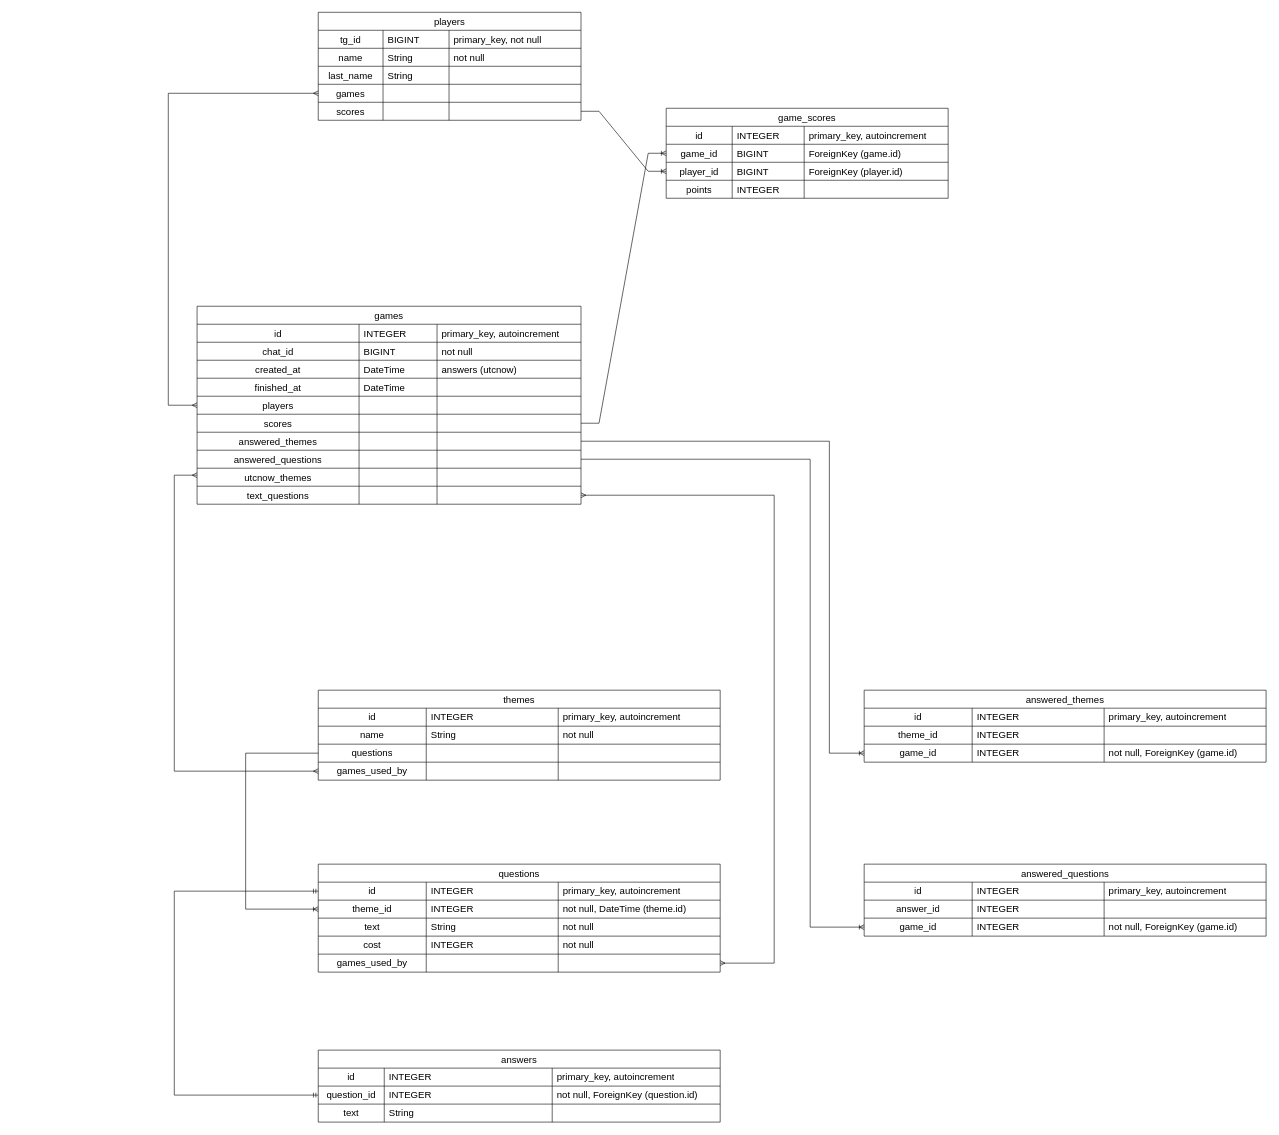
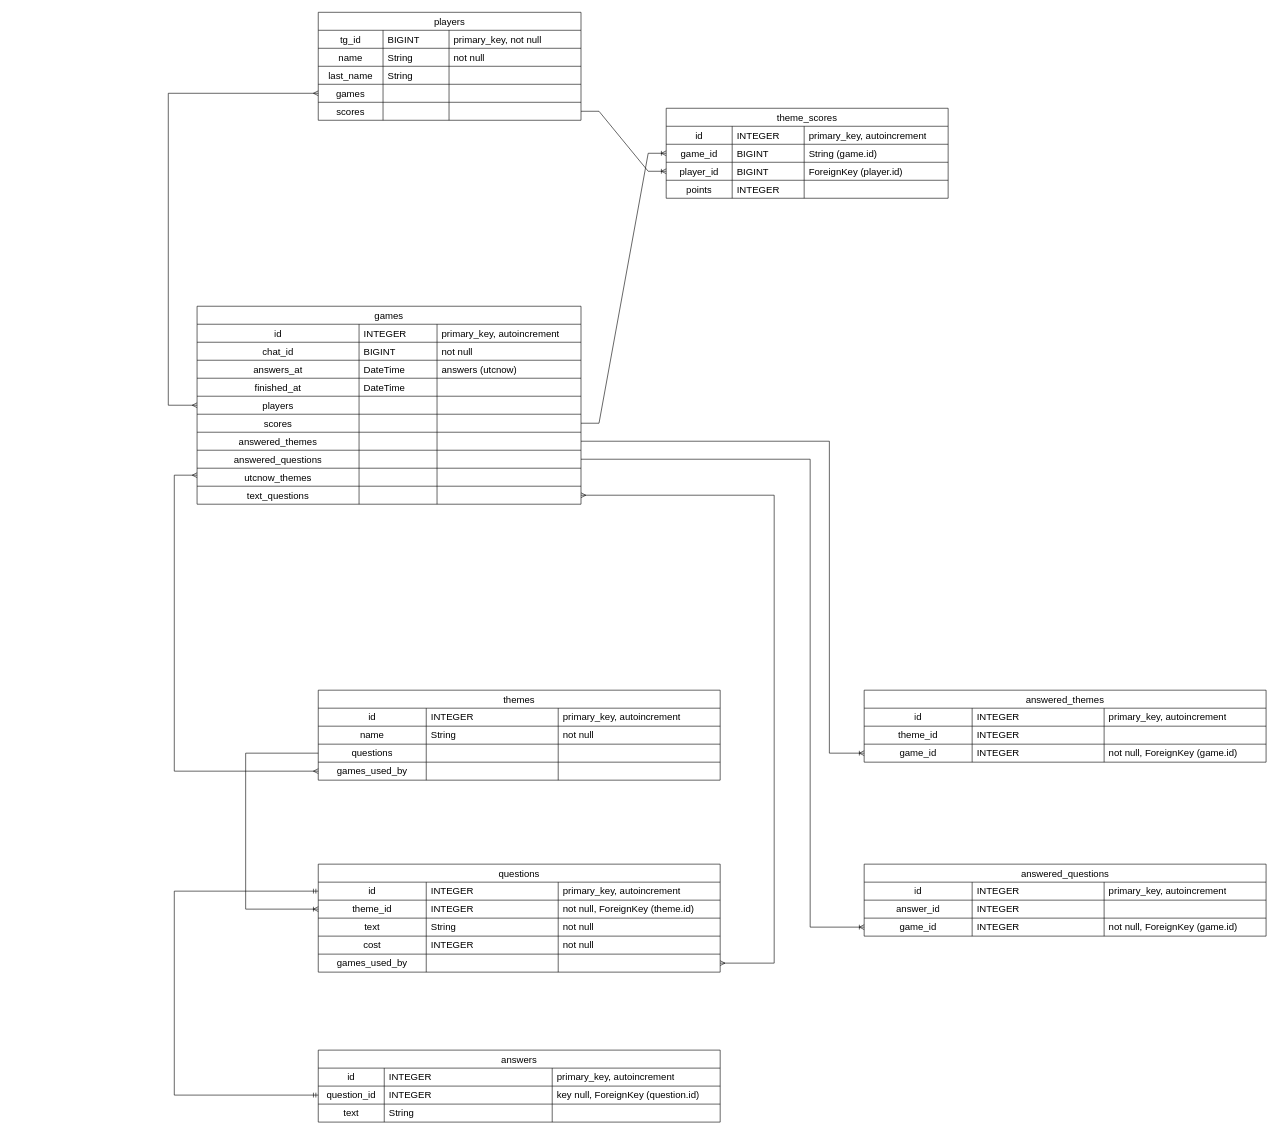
node "game_scores": label "game_scores" -> "theme_scores"
node "ForeignKey (game.id)": label "ForeignKey (game.id)" -> "String (game.id)"
node "created_at": label "created_at" -> "answers_at"
node "not null, DateTime (theme.id)": label "not null, DateTime (theme.id)" -> "not null, ForeignKey (theme.id)"
node "not null, ForeignKey (question.id)": label "not null, ForeignKey (question.id)" -> "key null, ForeignKey (question.id)"
